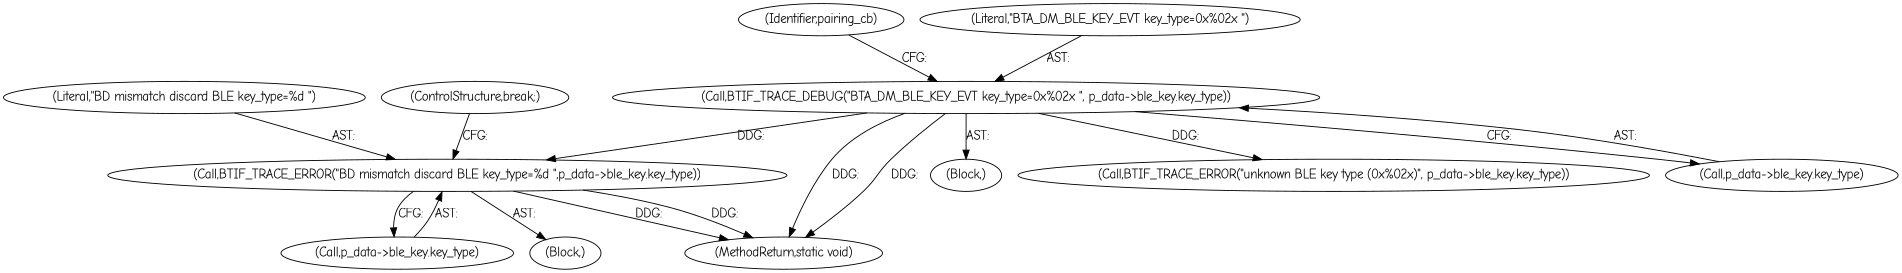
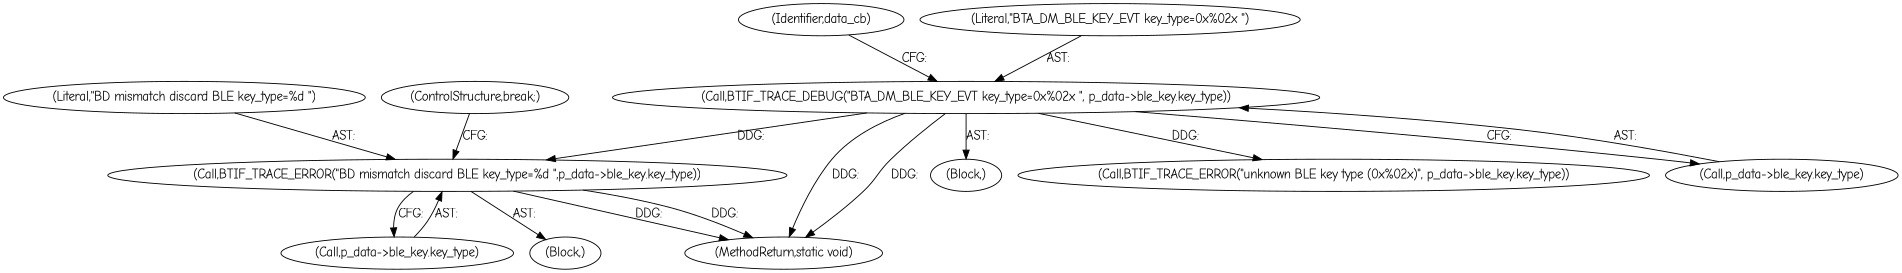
node "(Identifier,pairing_cb)": label "(Identifier,pairing_cb)" -> "(Identifier,data_cb)"
